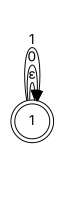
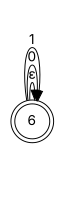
node "1": label "1" -> "6"
